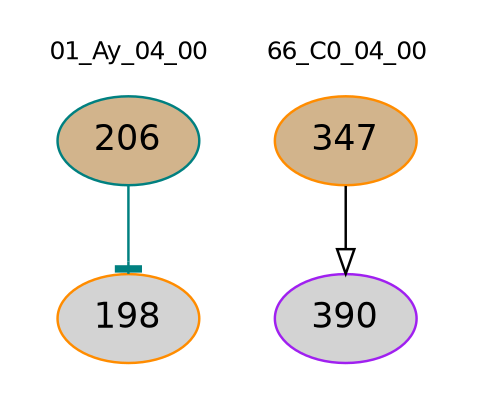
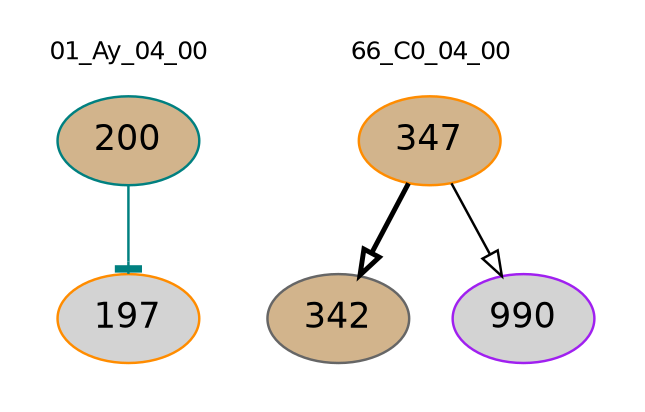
node "206": label "206" -> "200"
node "198": label "198" -> "197"
node "342": added
node "390": label "390" -> "990"
